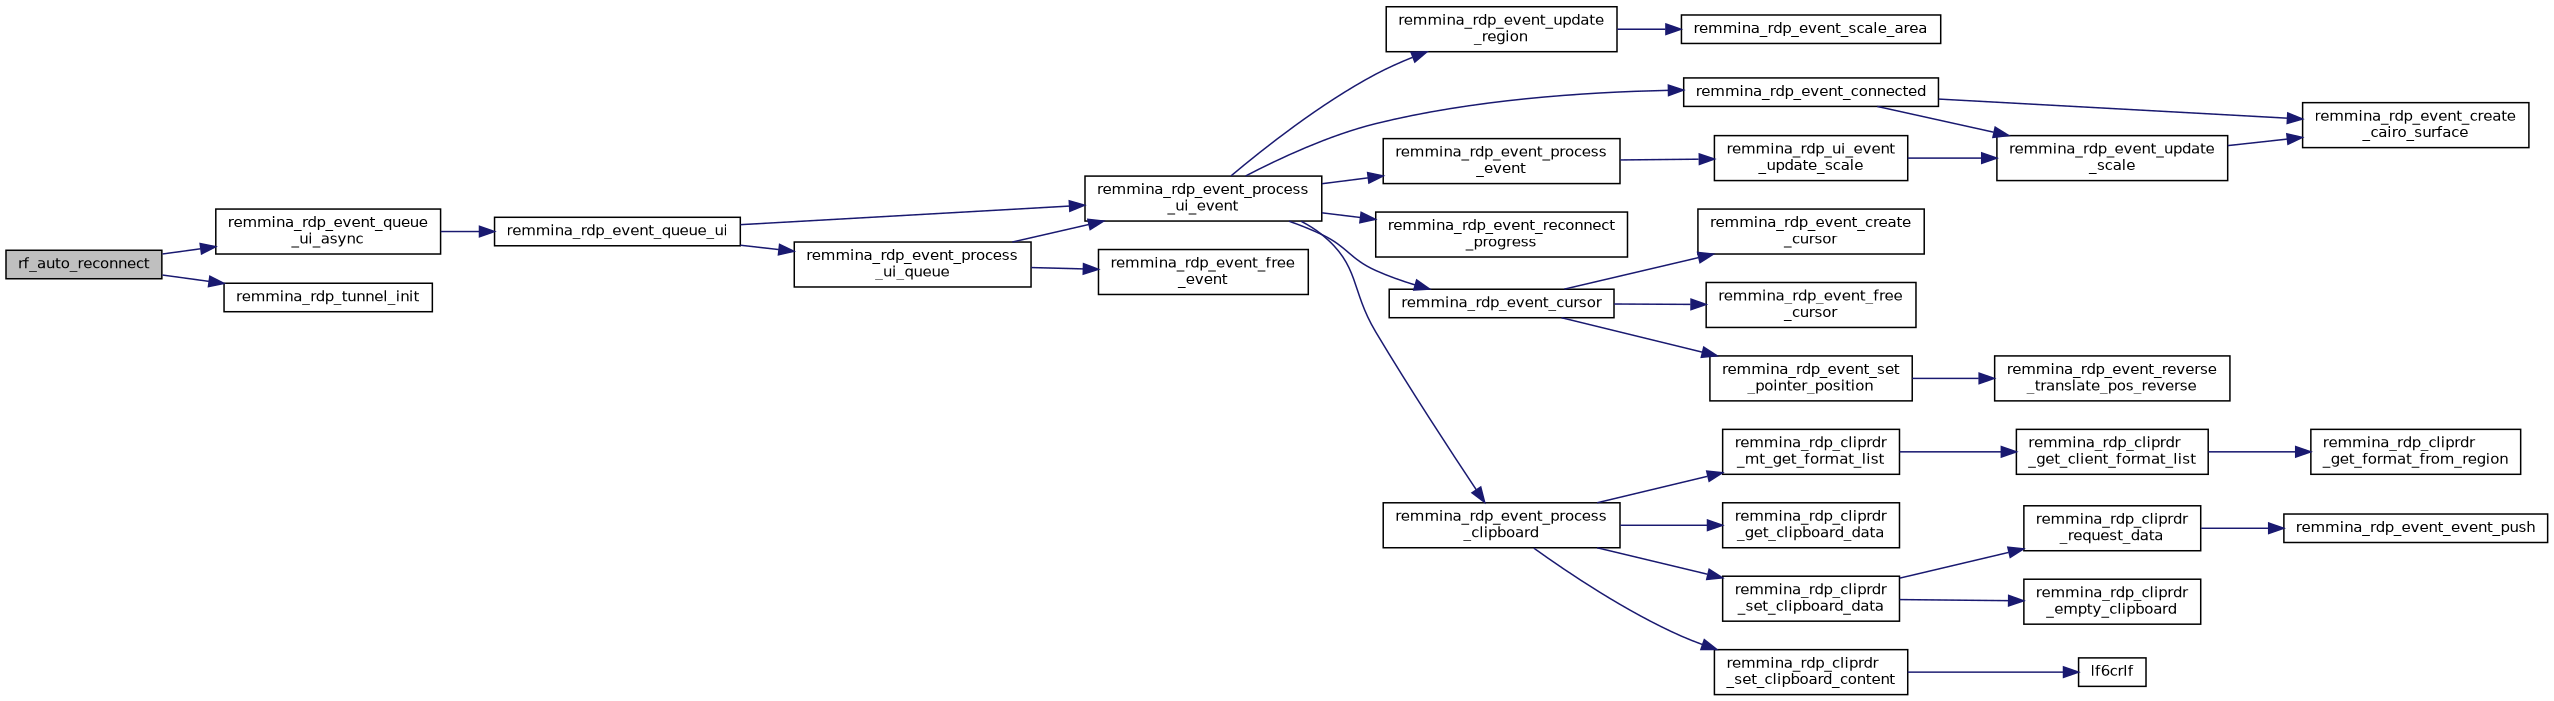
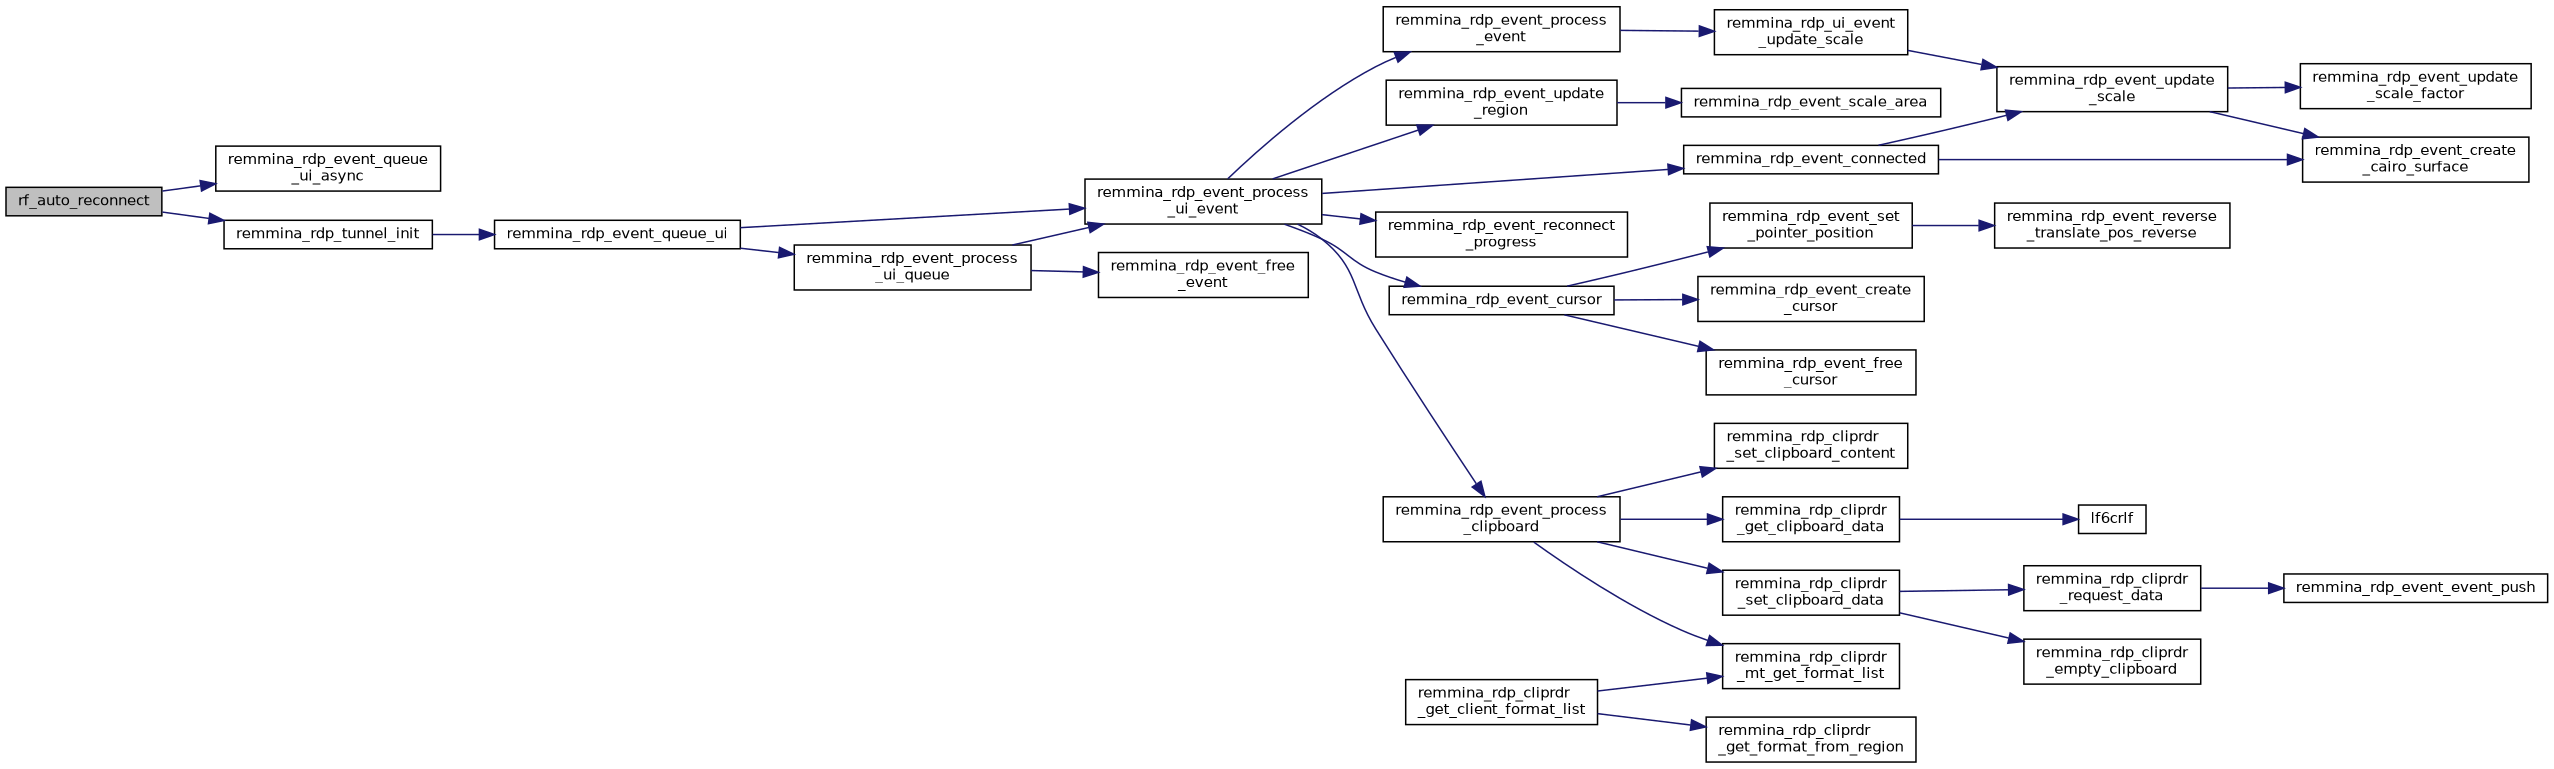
node "remmina_rdp_event_update _scale_factor": added
edge "remmina_rdp_event_queue _ui_async" -> "remmina_rdp_event_queue_ui": now "remmina_rdp_tunnel_init" -> "remmina_rdp_event_queue_ui"
edge "remmina_rdp_cliprdr _mt_get_format_list" -> "remmina_rdp_cliprdr _get_client_format_list": reversed
edge "remmina_rdp_cliprdr _set_clipboard_content" -> "lf6crlf": now "remmina_rdp_cliprdr _get_clipboard_data" -> "lf6crlf"
